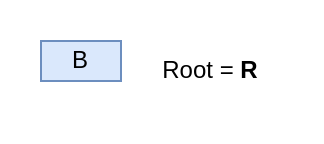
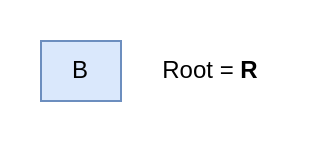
node "B": size 80x40 -> 80x60
